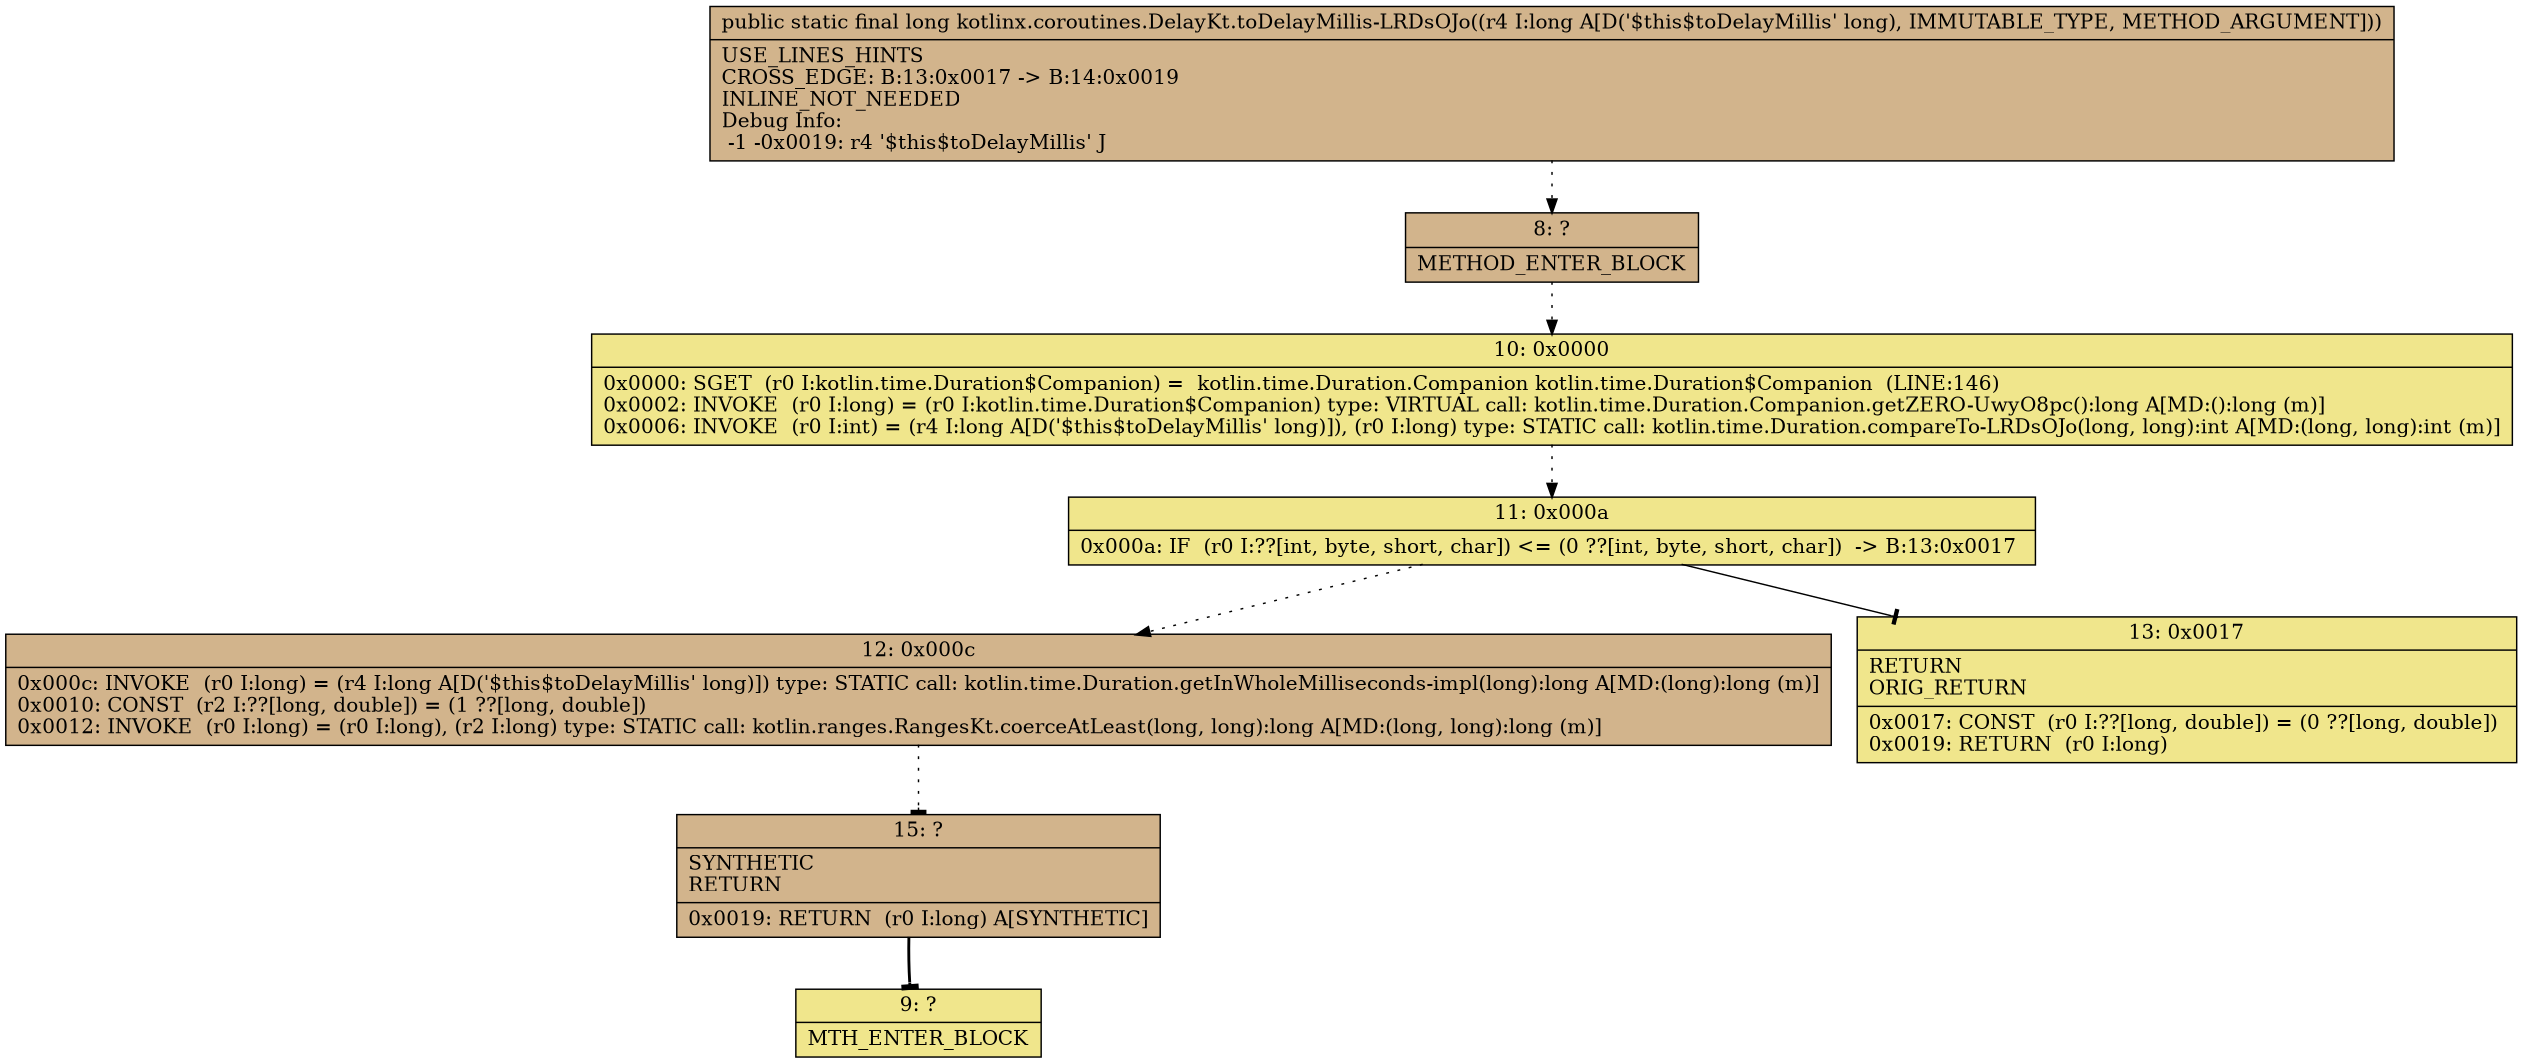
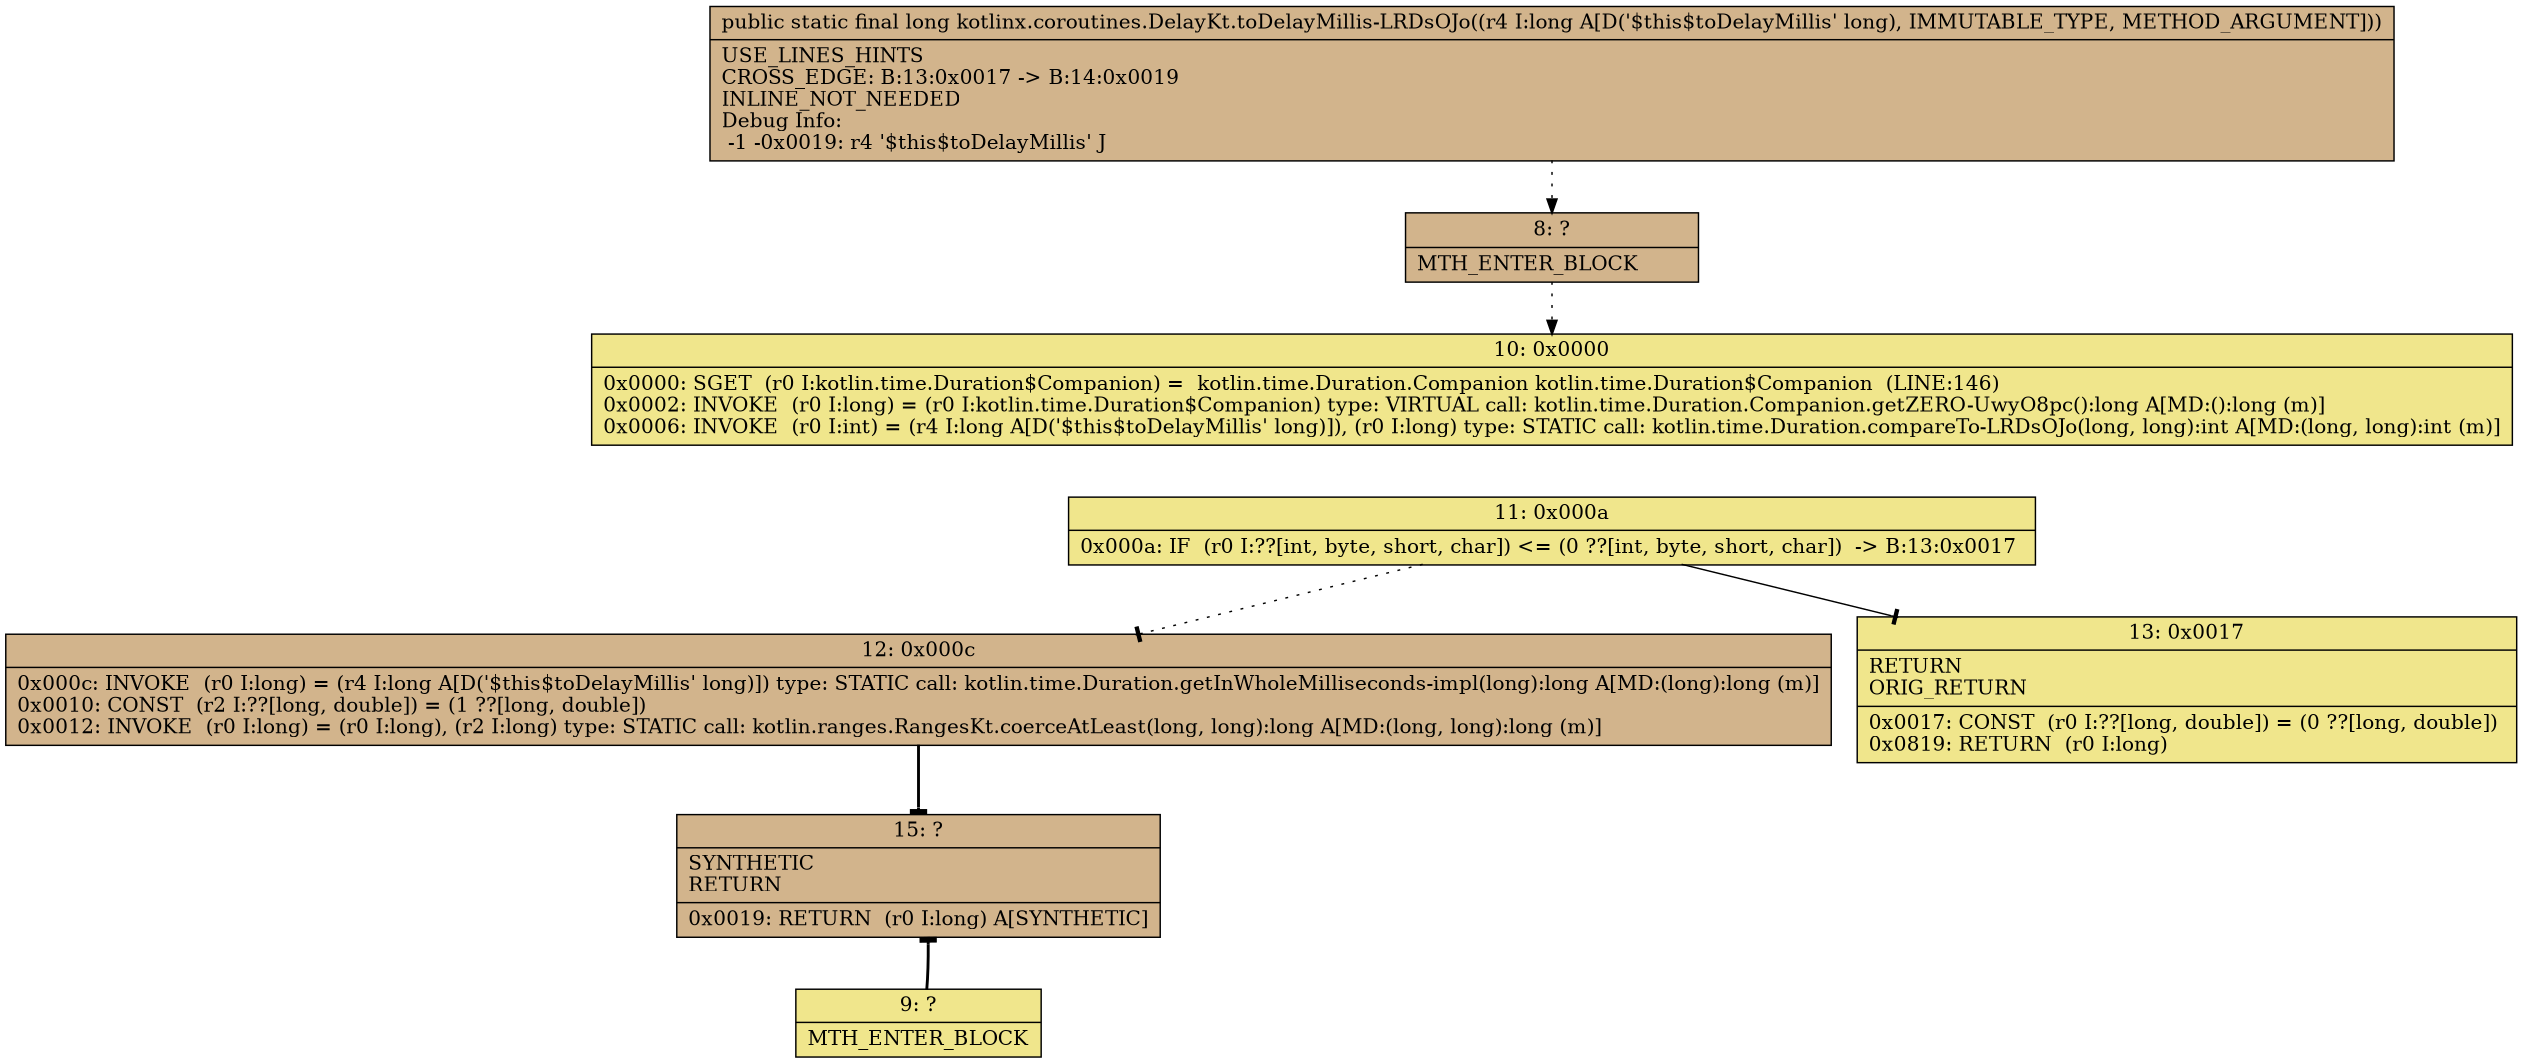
node "8: ?": text "METHOD_ENTER_BLOCK" -> "MTH_ENTER_BLOCK"
edge "10: 0x0000" -> "11: 0x000a": removed
edge "11: 0x000a" -> "12: 0x000c": arrowhead normal -> tee
node "13: 0x0017": text "0x0019: RETURN  (r0 I:long)" -> "0x0819: RETURN  (r0 I:long)"
edge "12: 0x000c" -> "15: ?": style dotted -> bold
edge "15: ?" -> "9: ?": reversed
